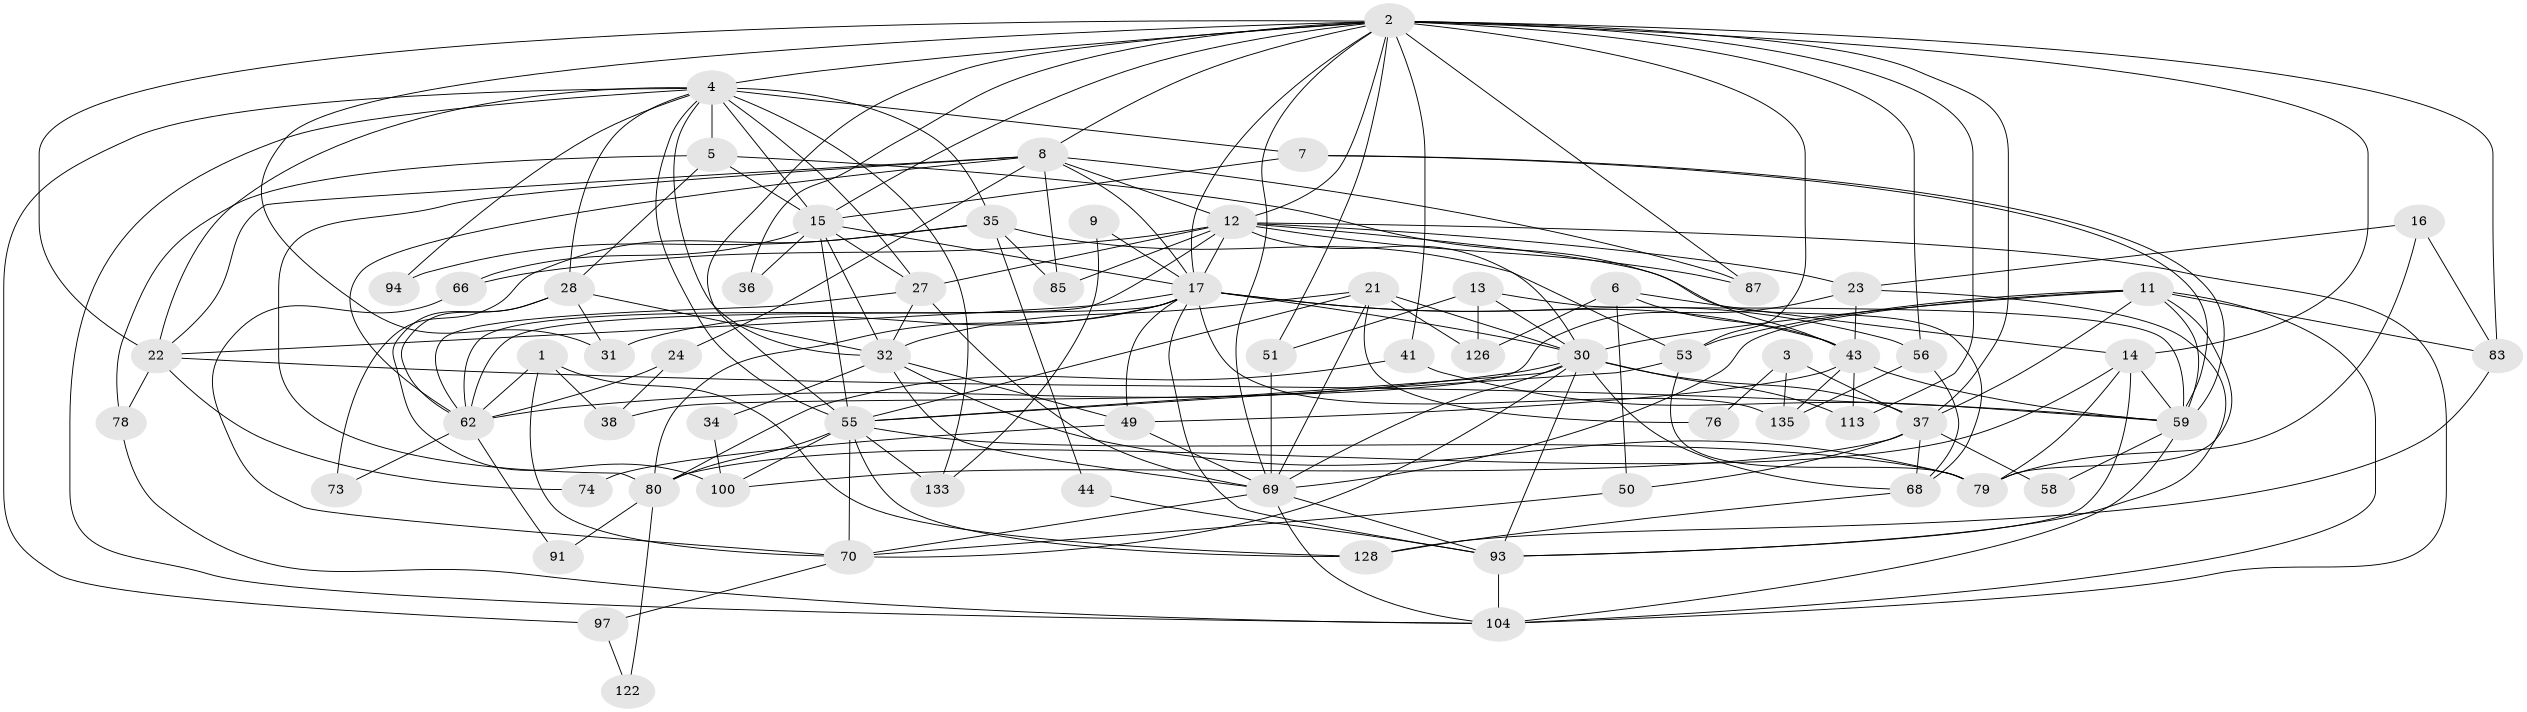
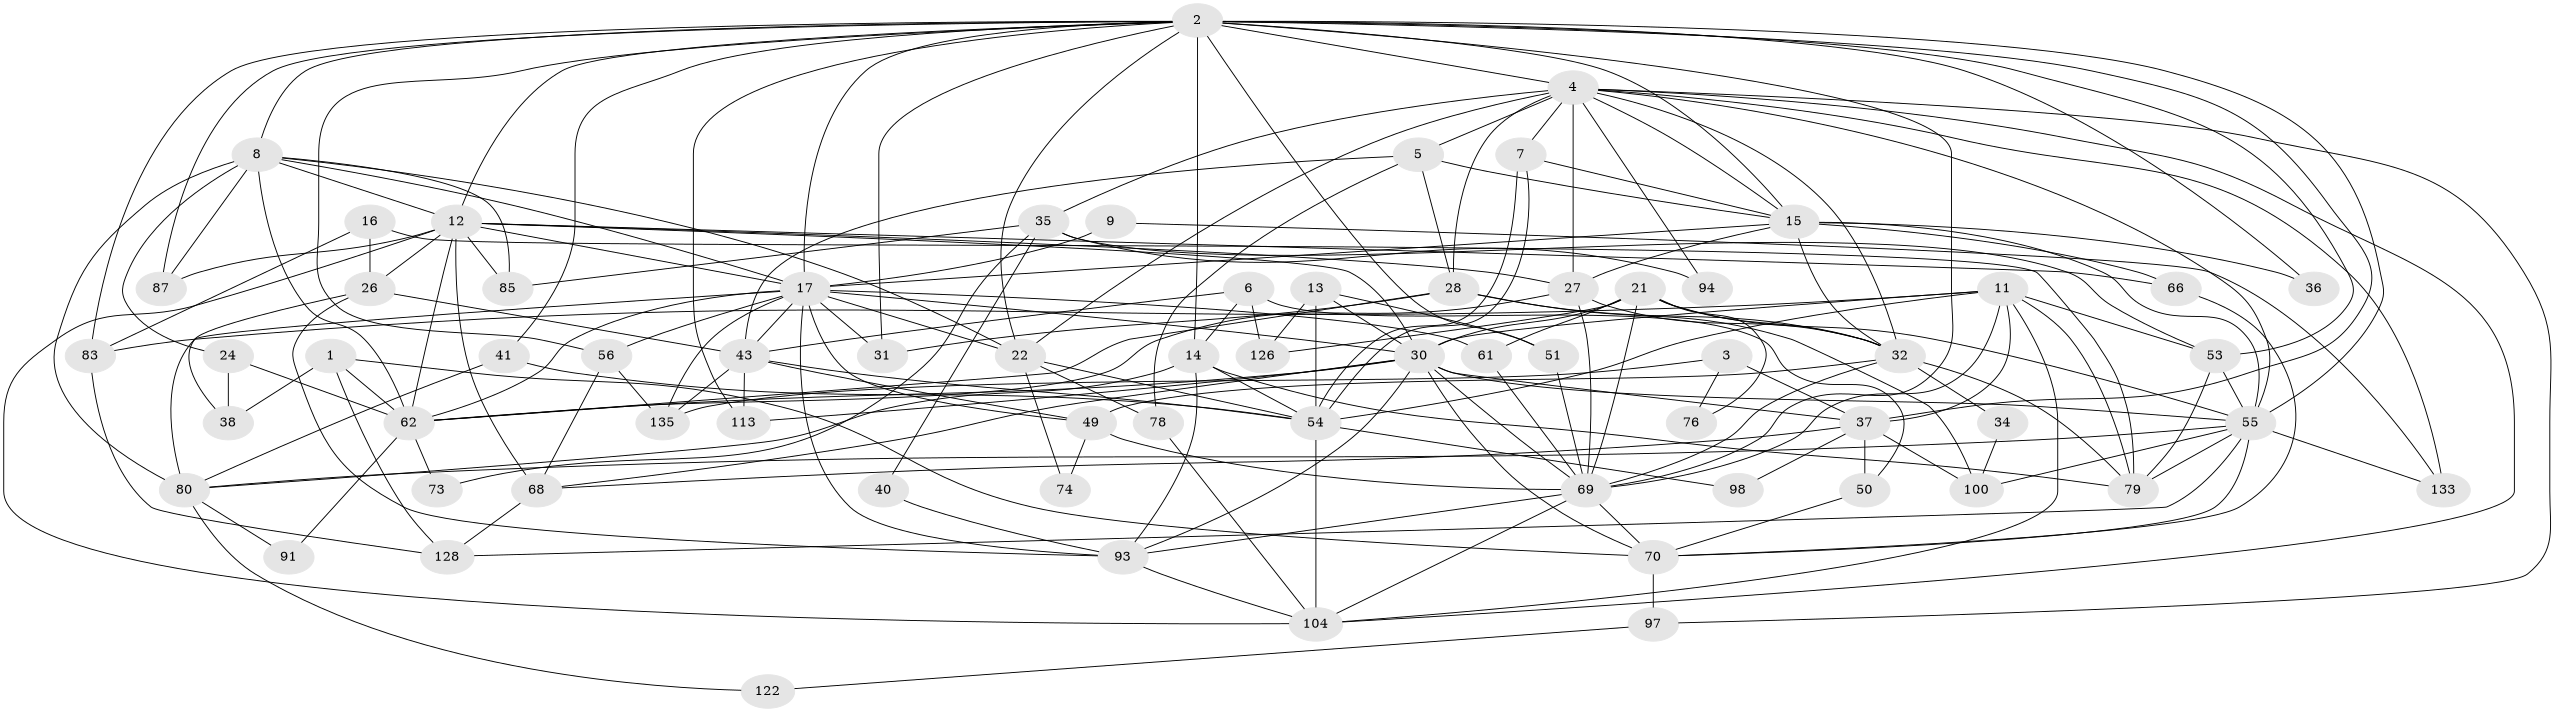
node "23": label "23" -> "26"
node "61": added
node "59": label "59" -> "54"
node "44": label "44" -> "40"
node "58": label "58" -> "98"
